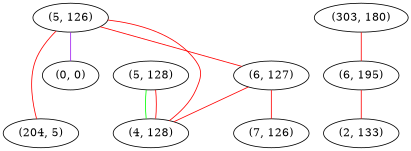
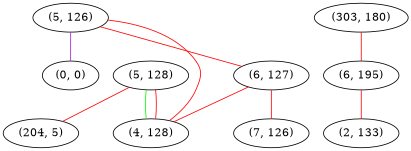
edge "(5, 126)" -- "(204, 5)": now "(5, 128)" -- "(204, 5)"
